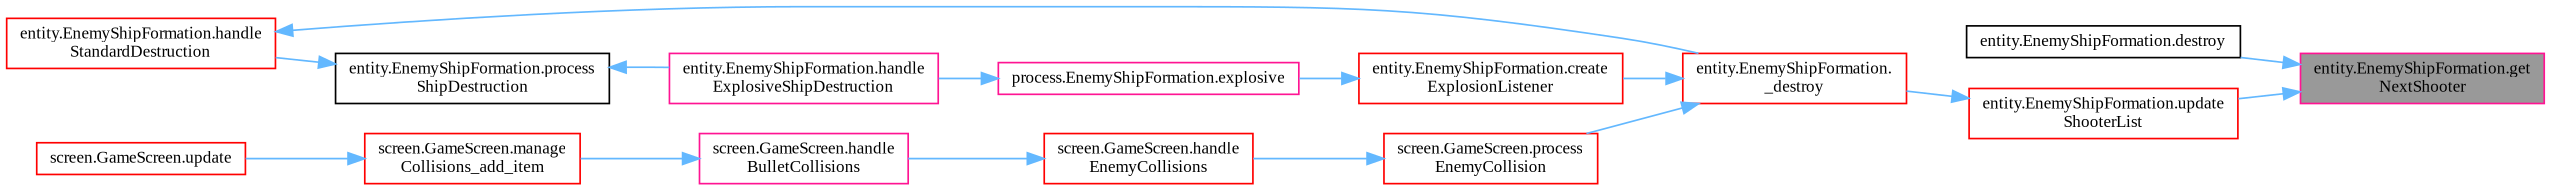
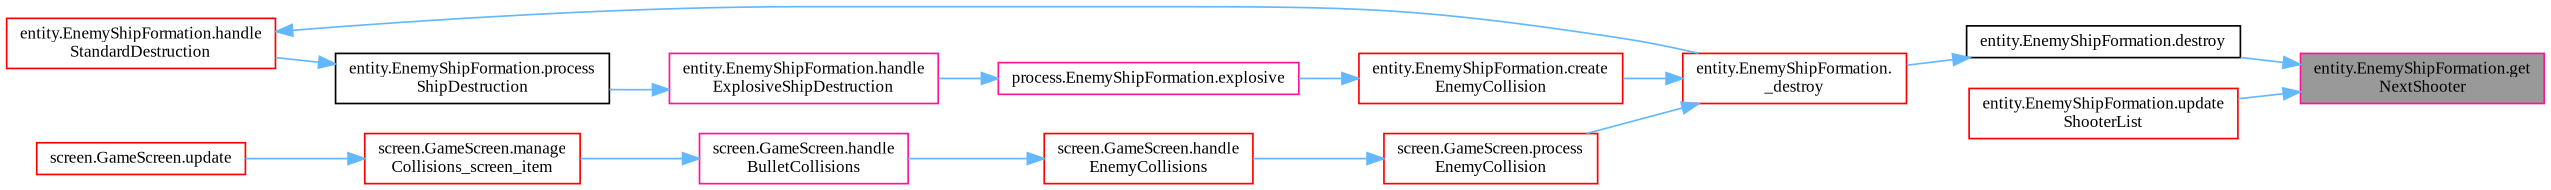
edge "entity.EnemyShipFormation.handle ExplosiveShipDestruction" -> "entity.EnemyShipFormation.process ShipDestruction": reversed
node "entity.EnemyShipFormation.create ExplosionListener": label "entity.EnemyShipFormation.create ExplosionListener" -> "entity.EnemyShipFormation.create EnemyCollision"
edge "entity.EnemyShipFormation. _destroy" -> "entity.EnemyShipFormation.update ShooterList": now "entity.EnemyShipFormation. _destroy" -> "entity.EnemyShipFormation.destroy"
node "screen.GameScreen.manage Collisions_add_item": label "screen.GameScreen.manage Collisions_add_item" -> "screen.GameScreen.manage Collisions_screen_item"
